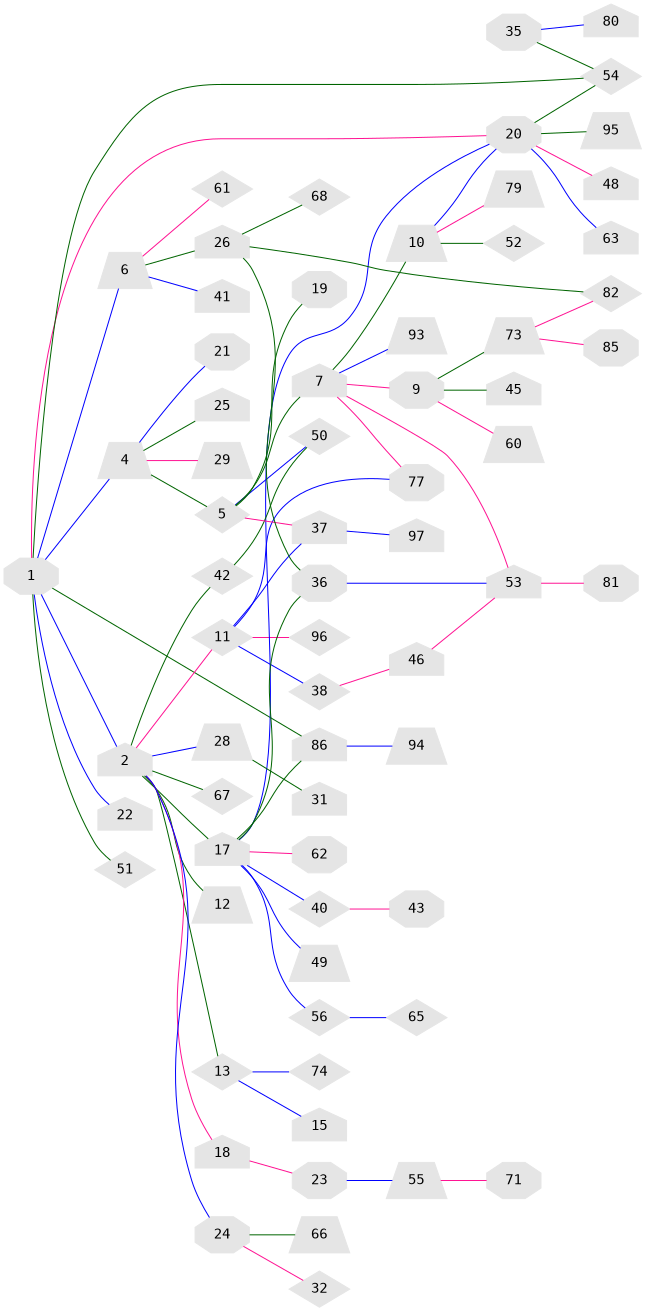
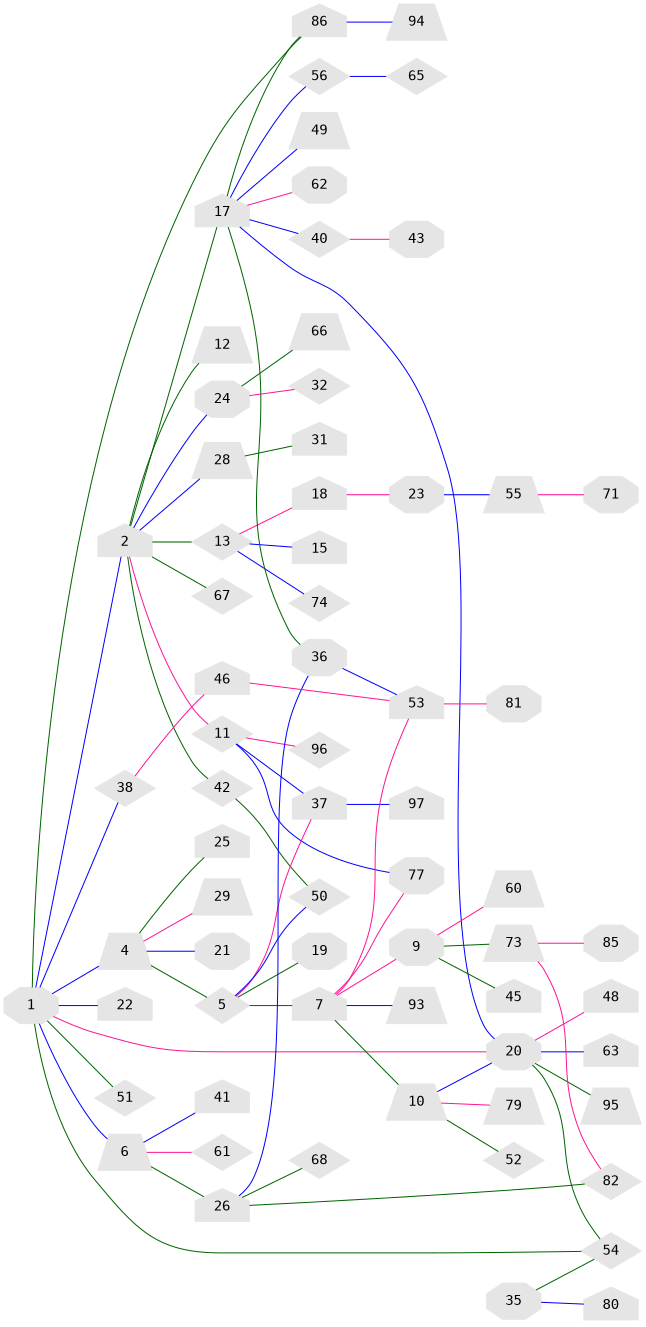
edge "26" -- "36": color darkgreen -> blue
edge "11" -- "38": now "1" -- "38"
edge "2" -- "18": now "13" -- "18"
